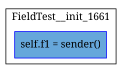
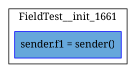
node "self.f1 = sender()": label "self.f1 = sender()" -> "sender.f1 = sender()"
